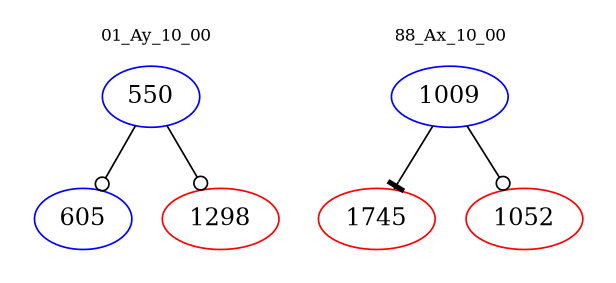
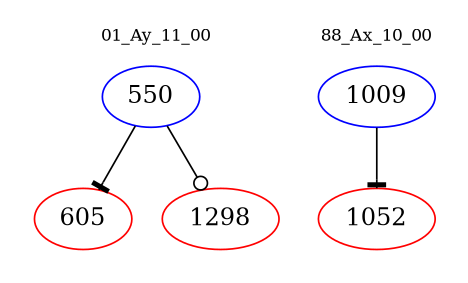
cluster "01_Ay_10_00": label "01_Ay_10_00" -> "01_Ay_11_00"
edge "550" -> "605": arrowhead odot -> tee
edge "1009" -> "1052": arrowhead odot -> tee
node "605": color blue -> red
node "1745": removed
